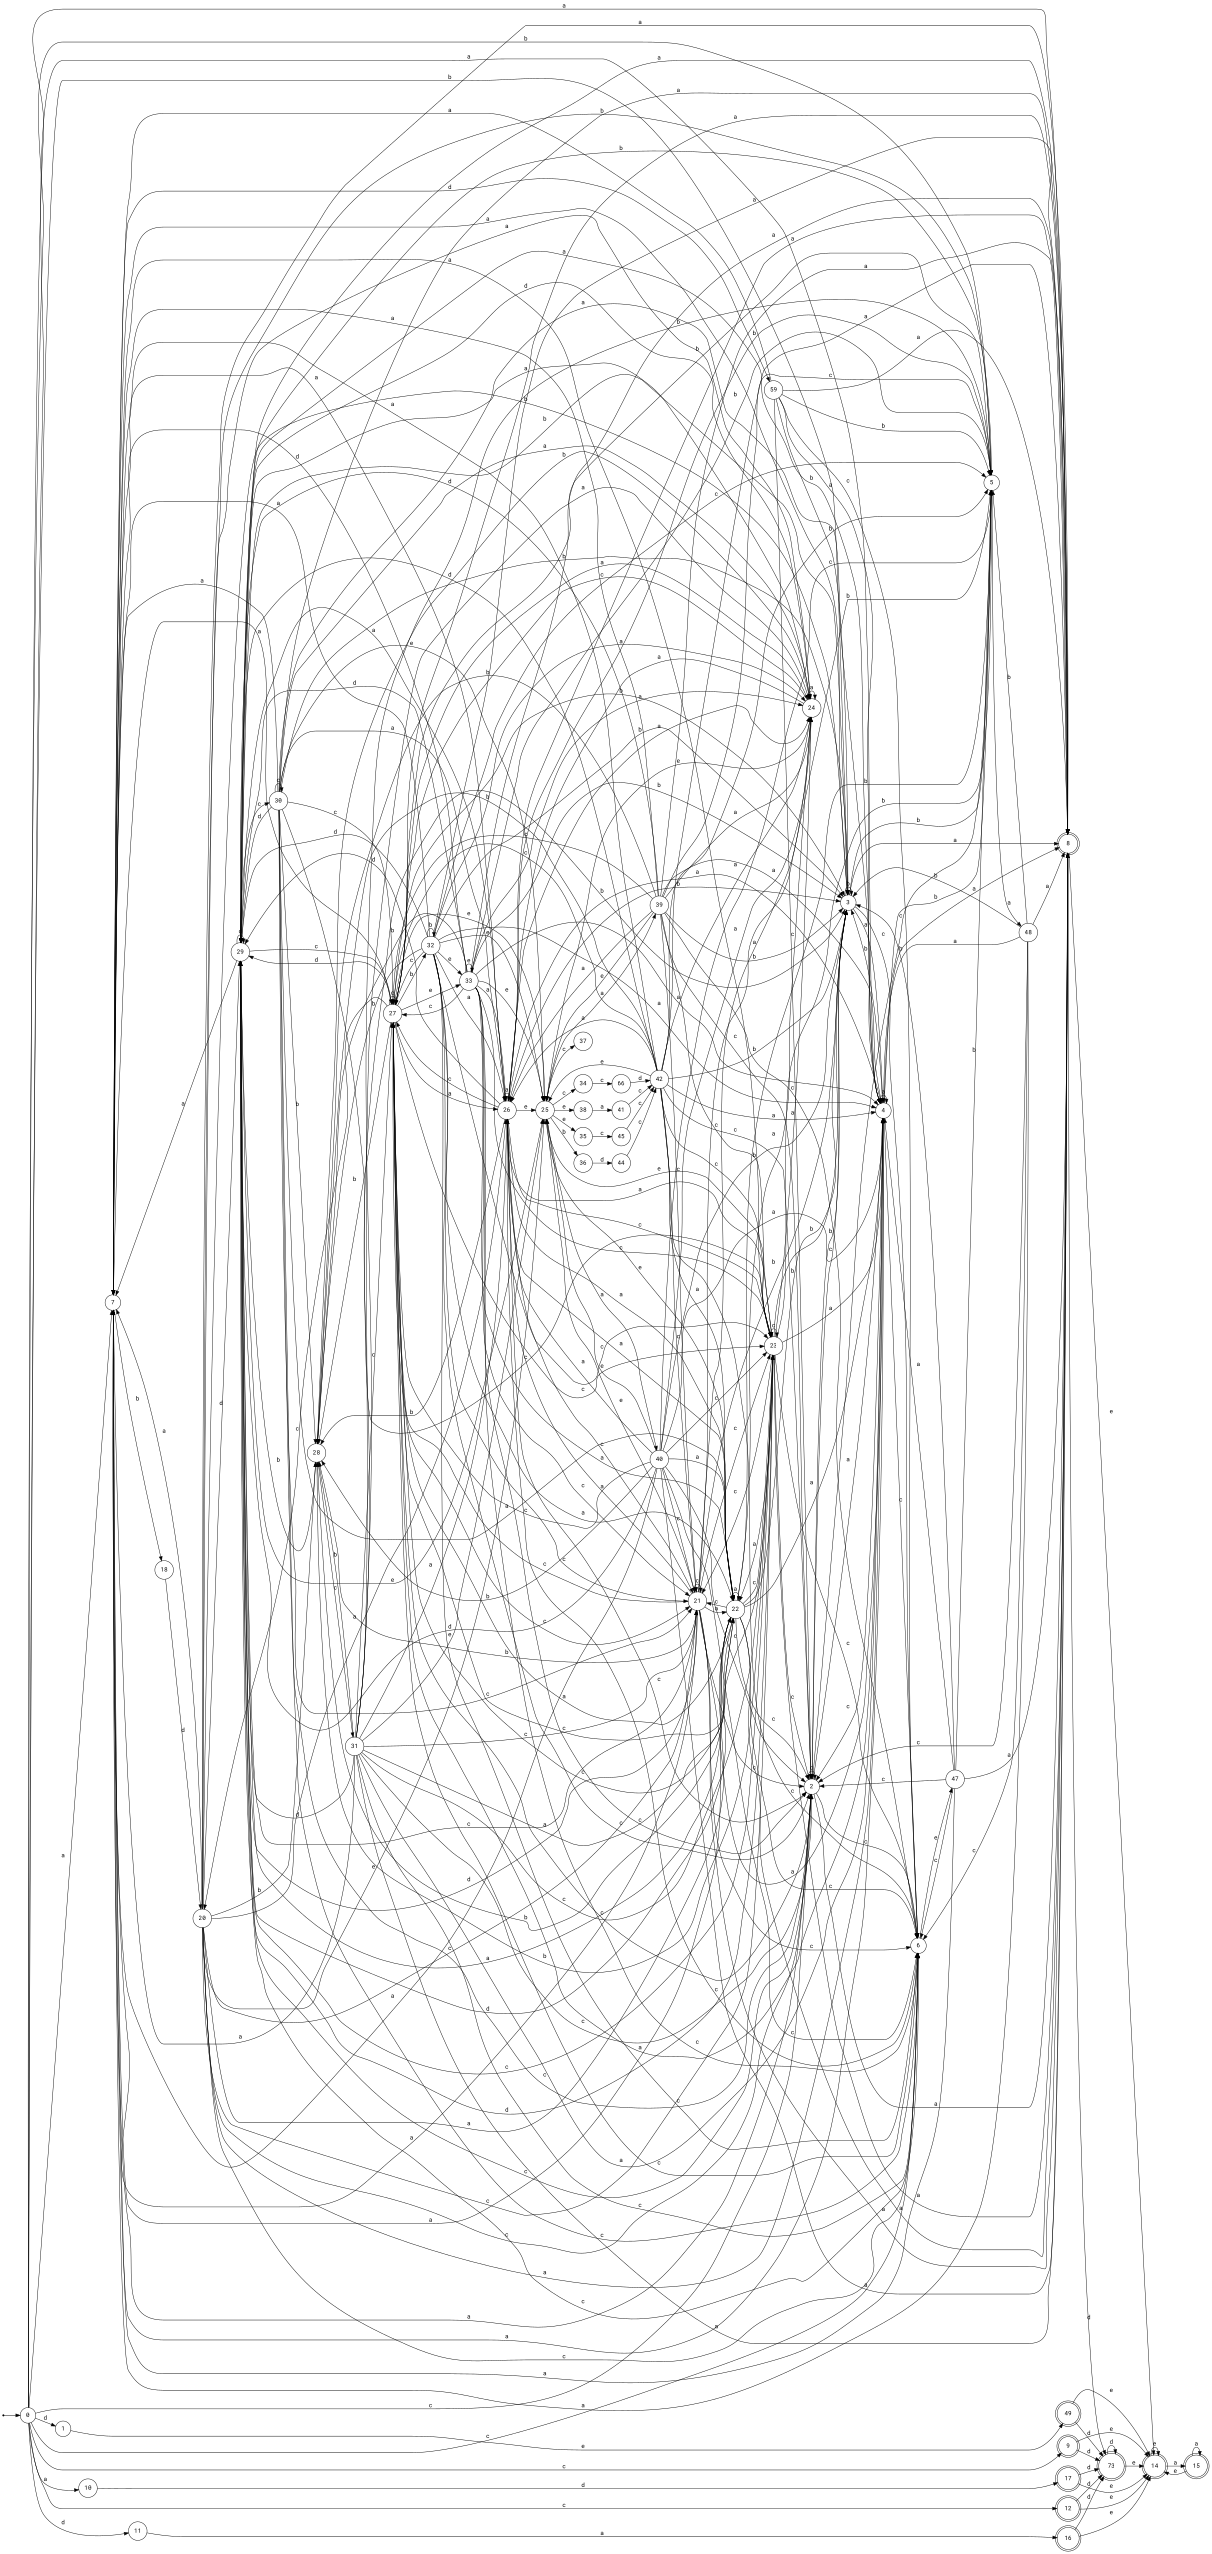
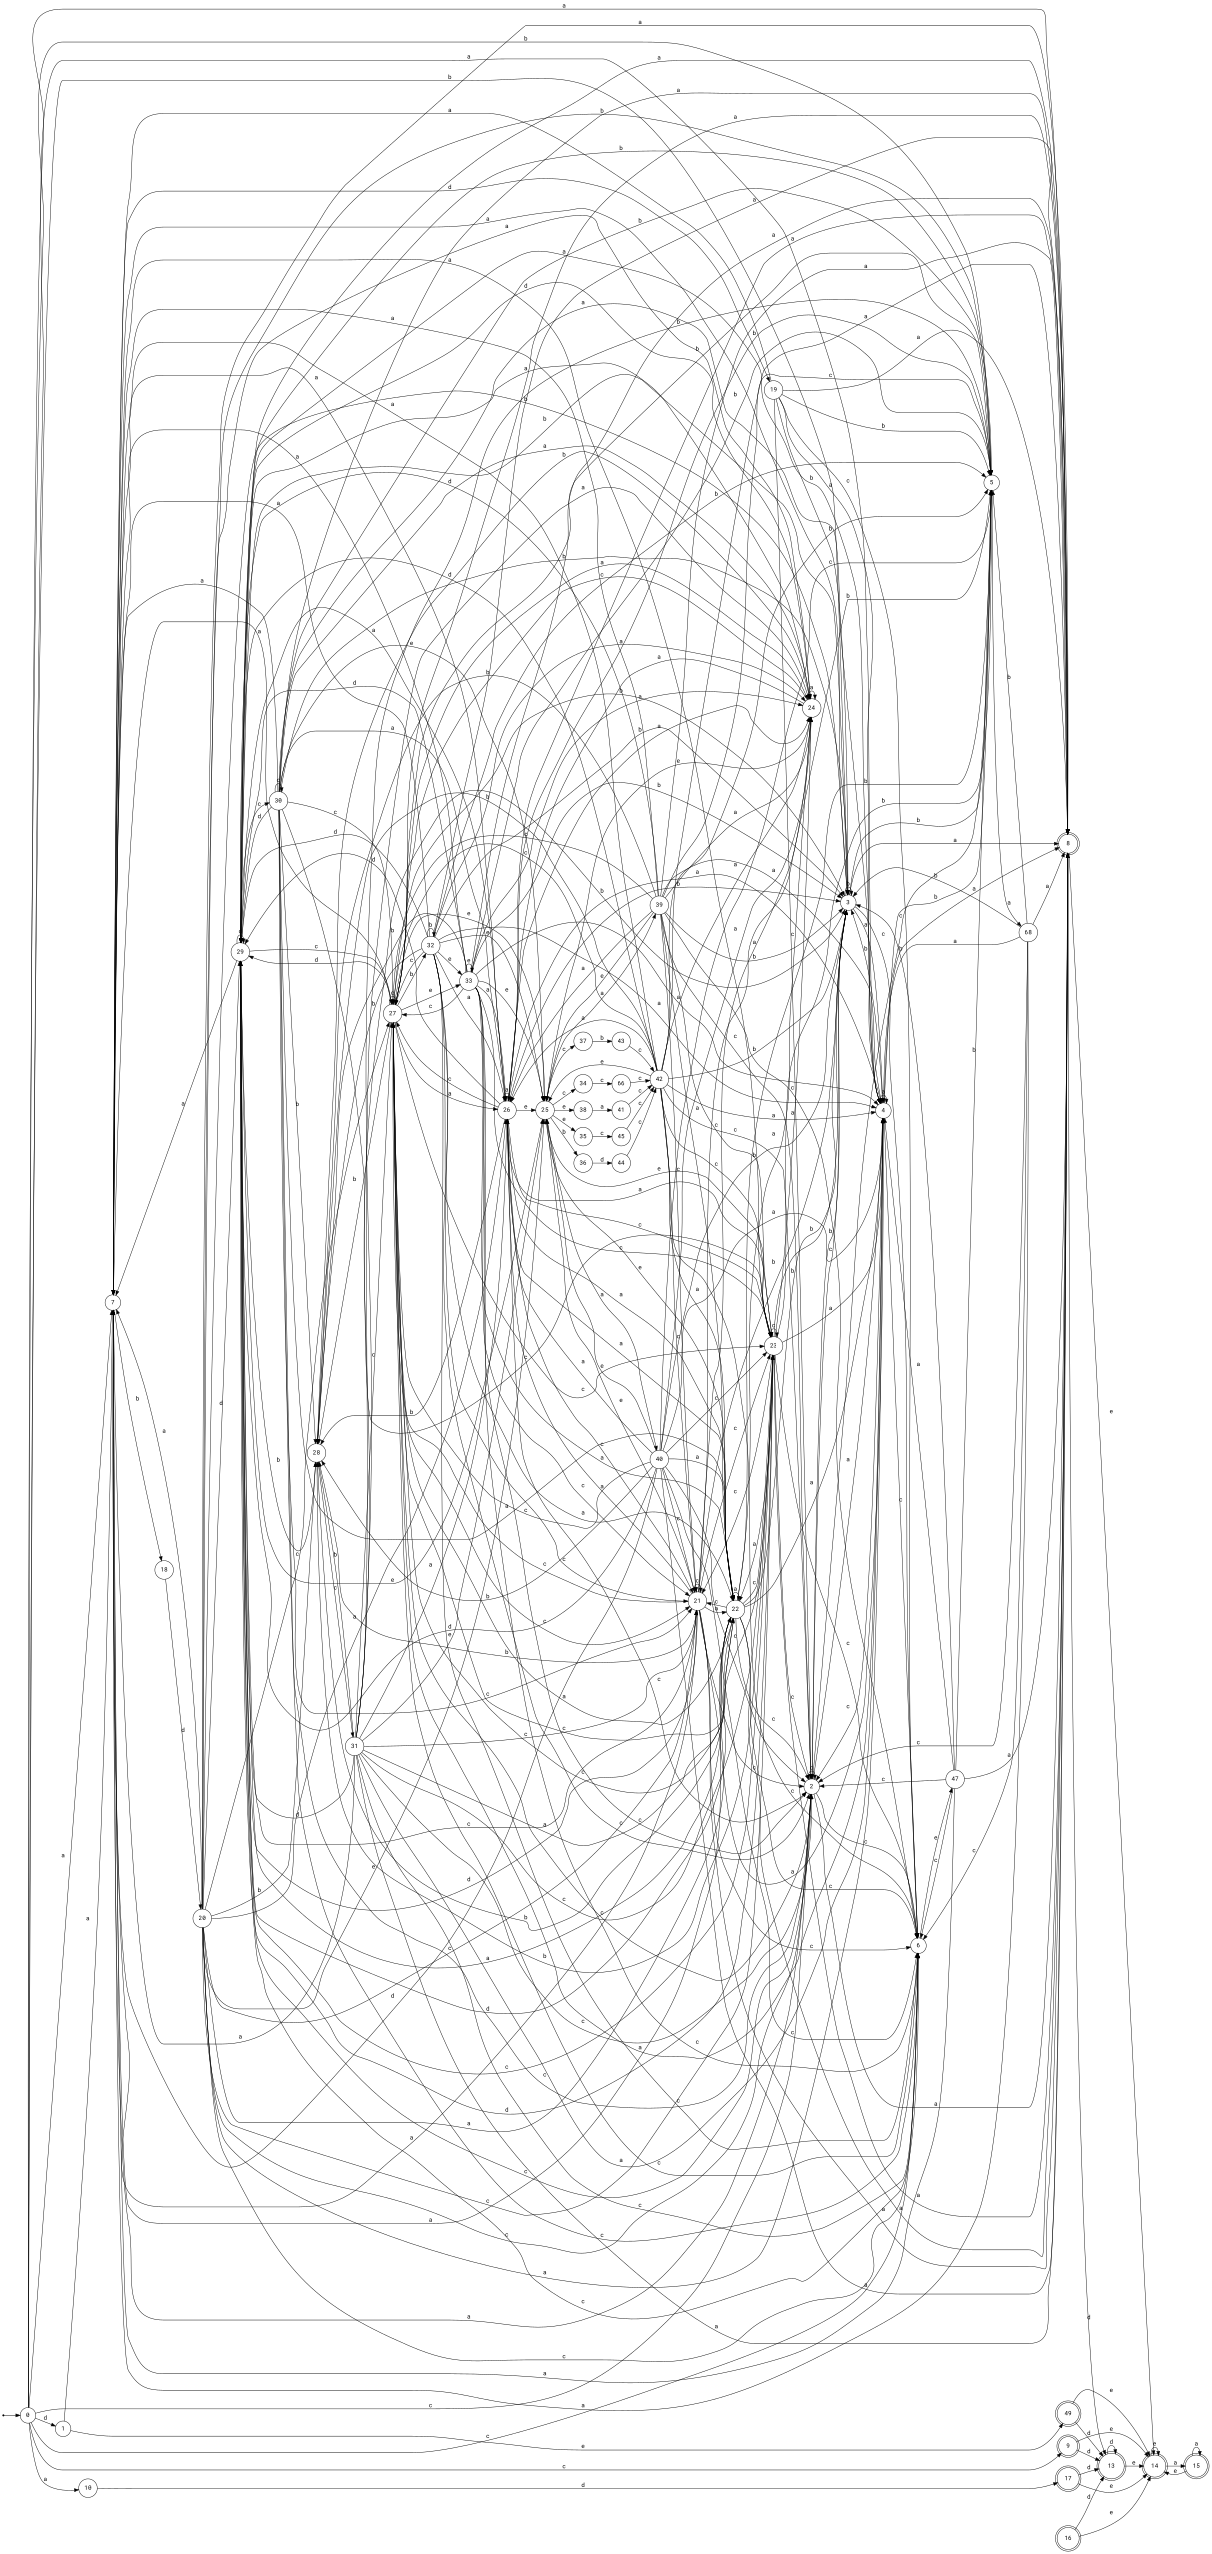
edge "30" -> "5": added, label "b"
node "59": label "59" -> "19"
edge "33" -> "7": label "d" -> "a"
edge "32" -> "5": label "c" -> "b"
node "48": label "48" -> "68"
node "43": added
edge "66" -> "42": label "d" -> "c"
edge "32" -> "23": removed, label "c"
edge "39" -> "22": added, label "a"
edge "27" -> "20": reversed
edge "26" -> "6": removed, label "c"
edge "40" -> "7": label "a" -> "d"
edge "4" -> "7": now "1" -> "7"
node "73": label "73" -> "13"
node "12": removed
node "11": removed
